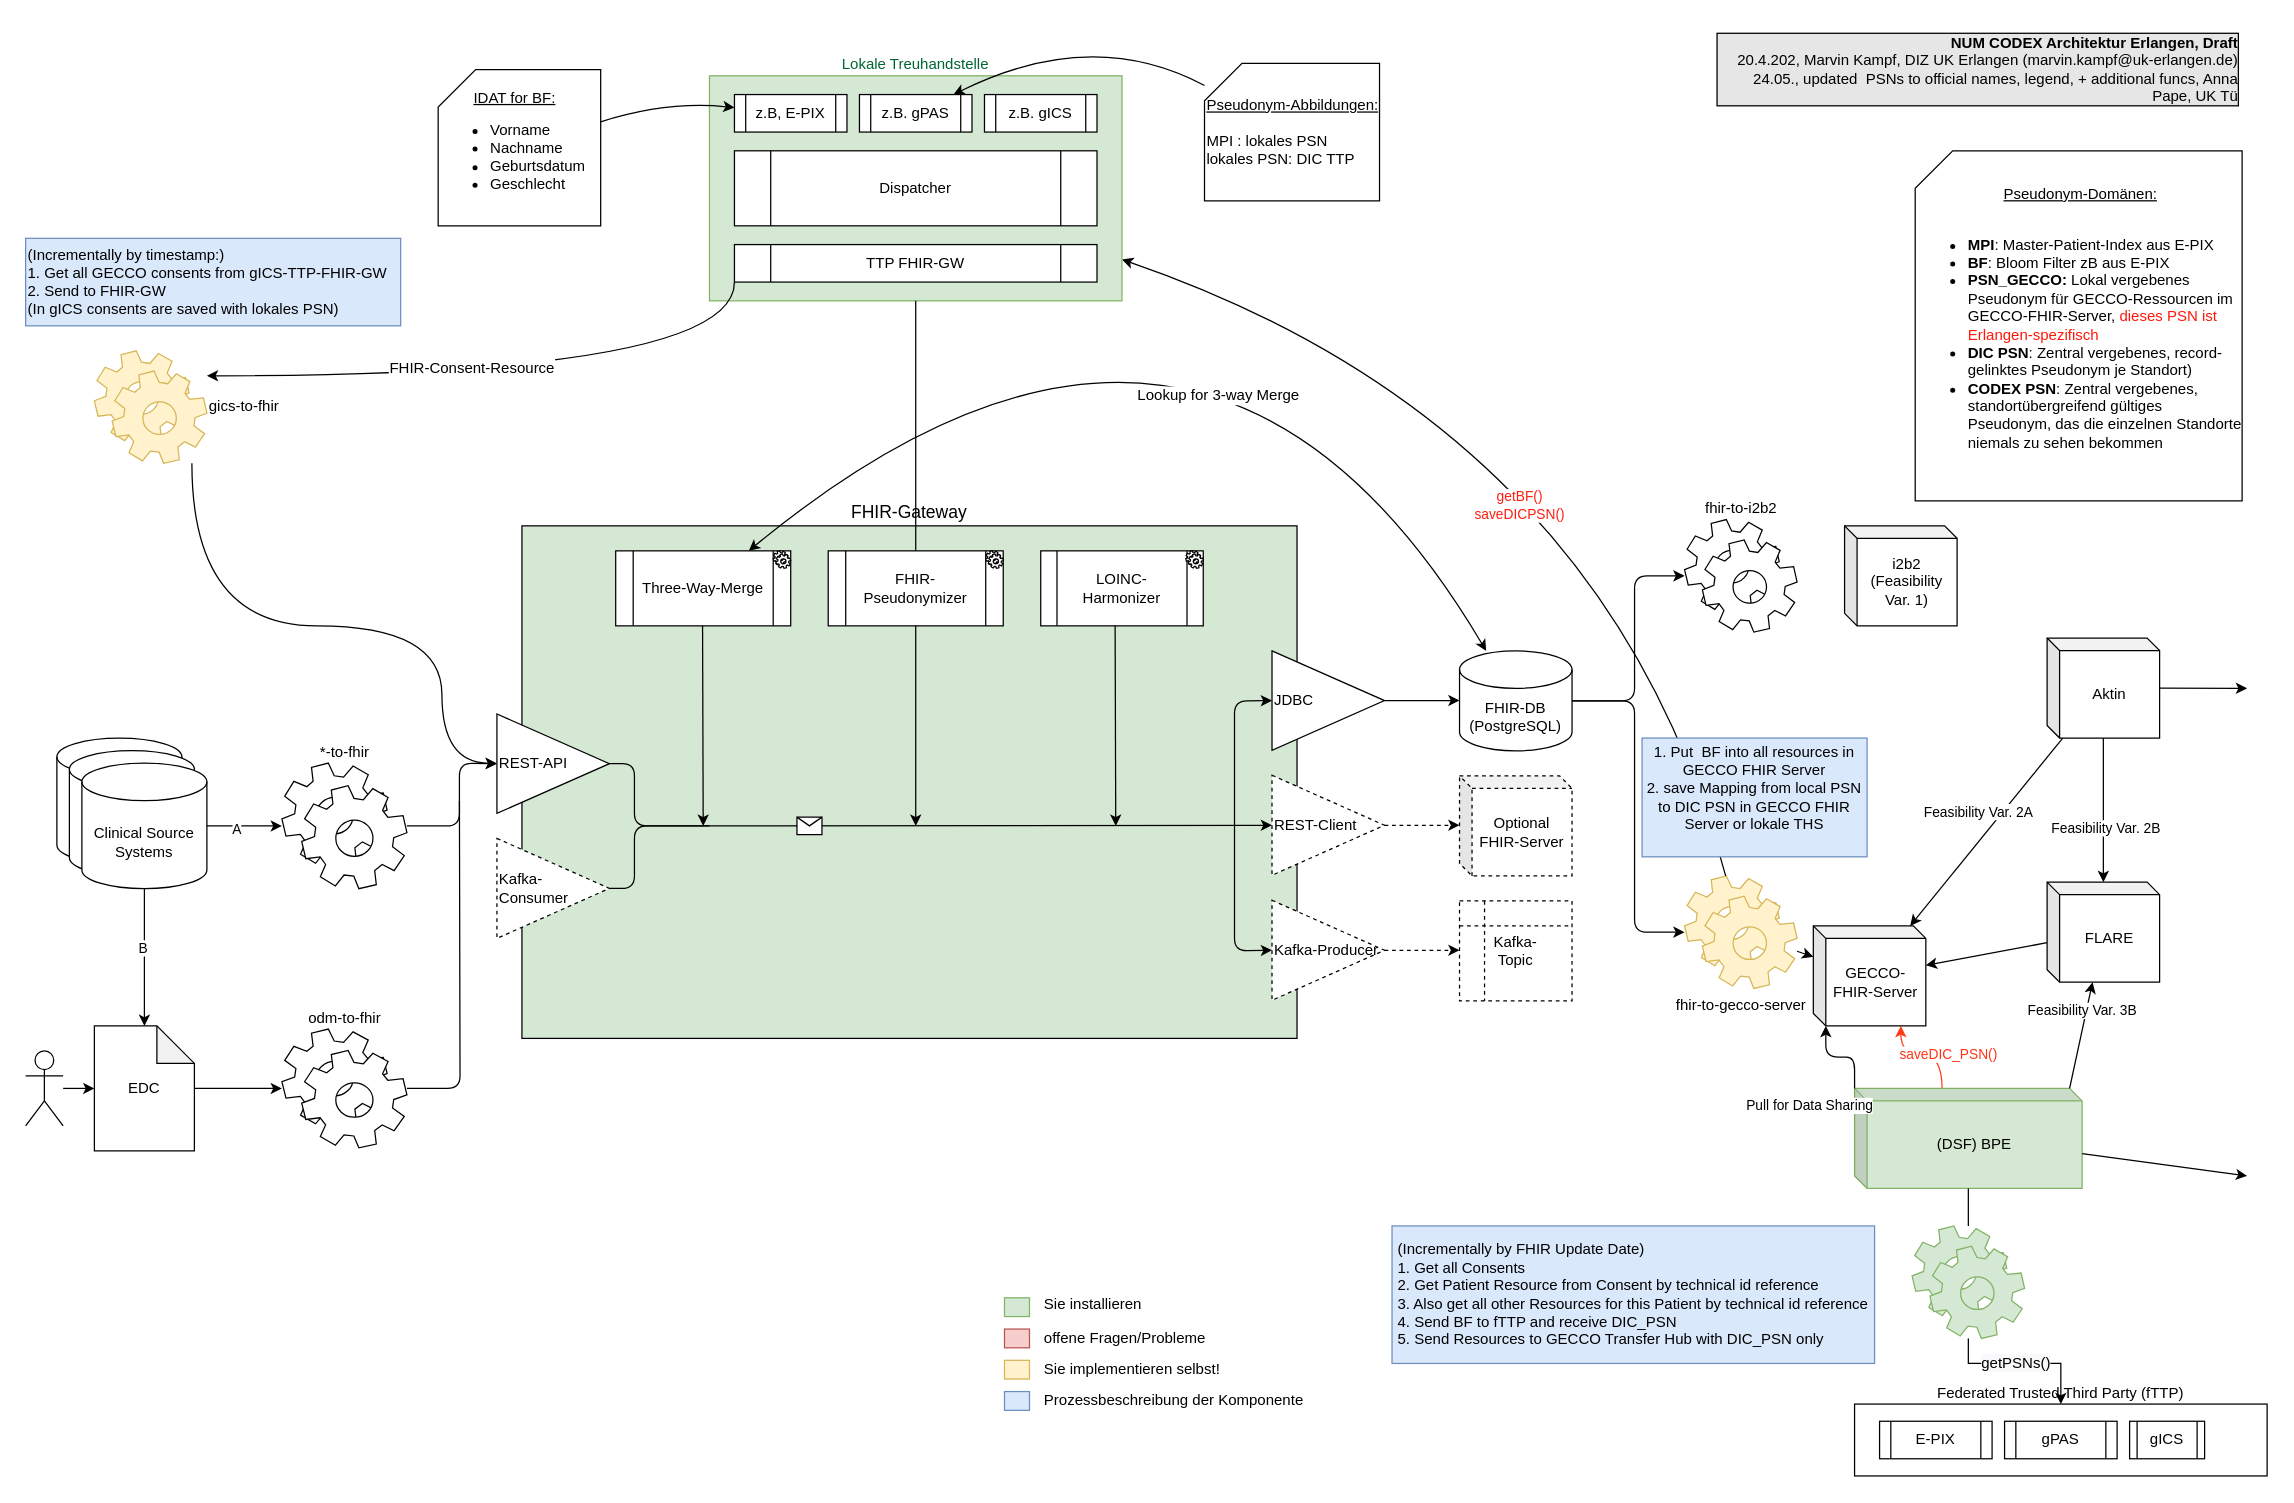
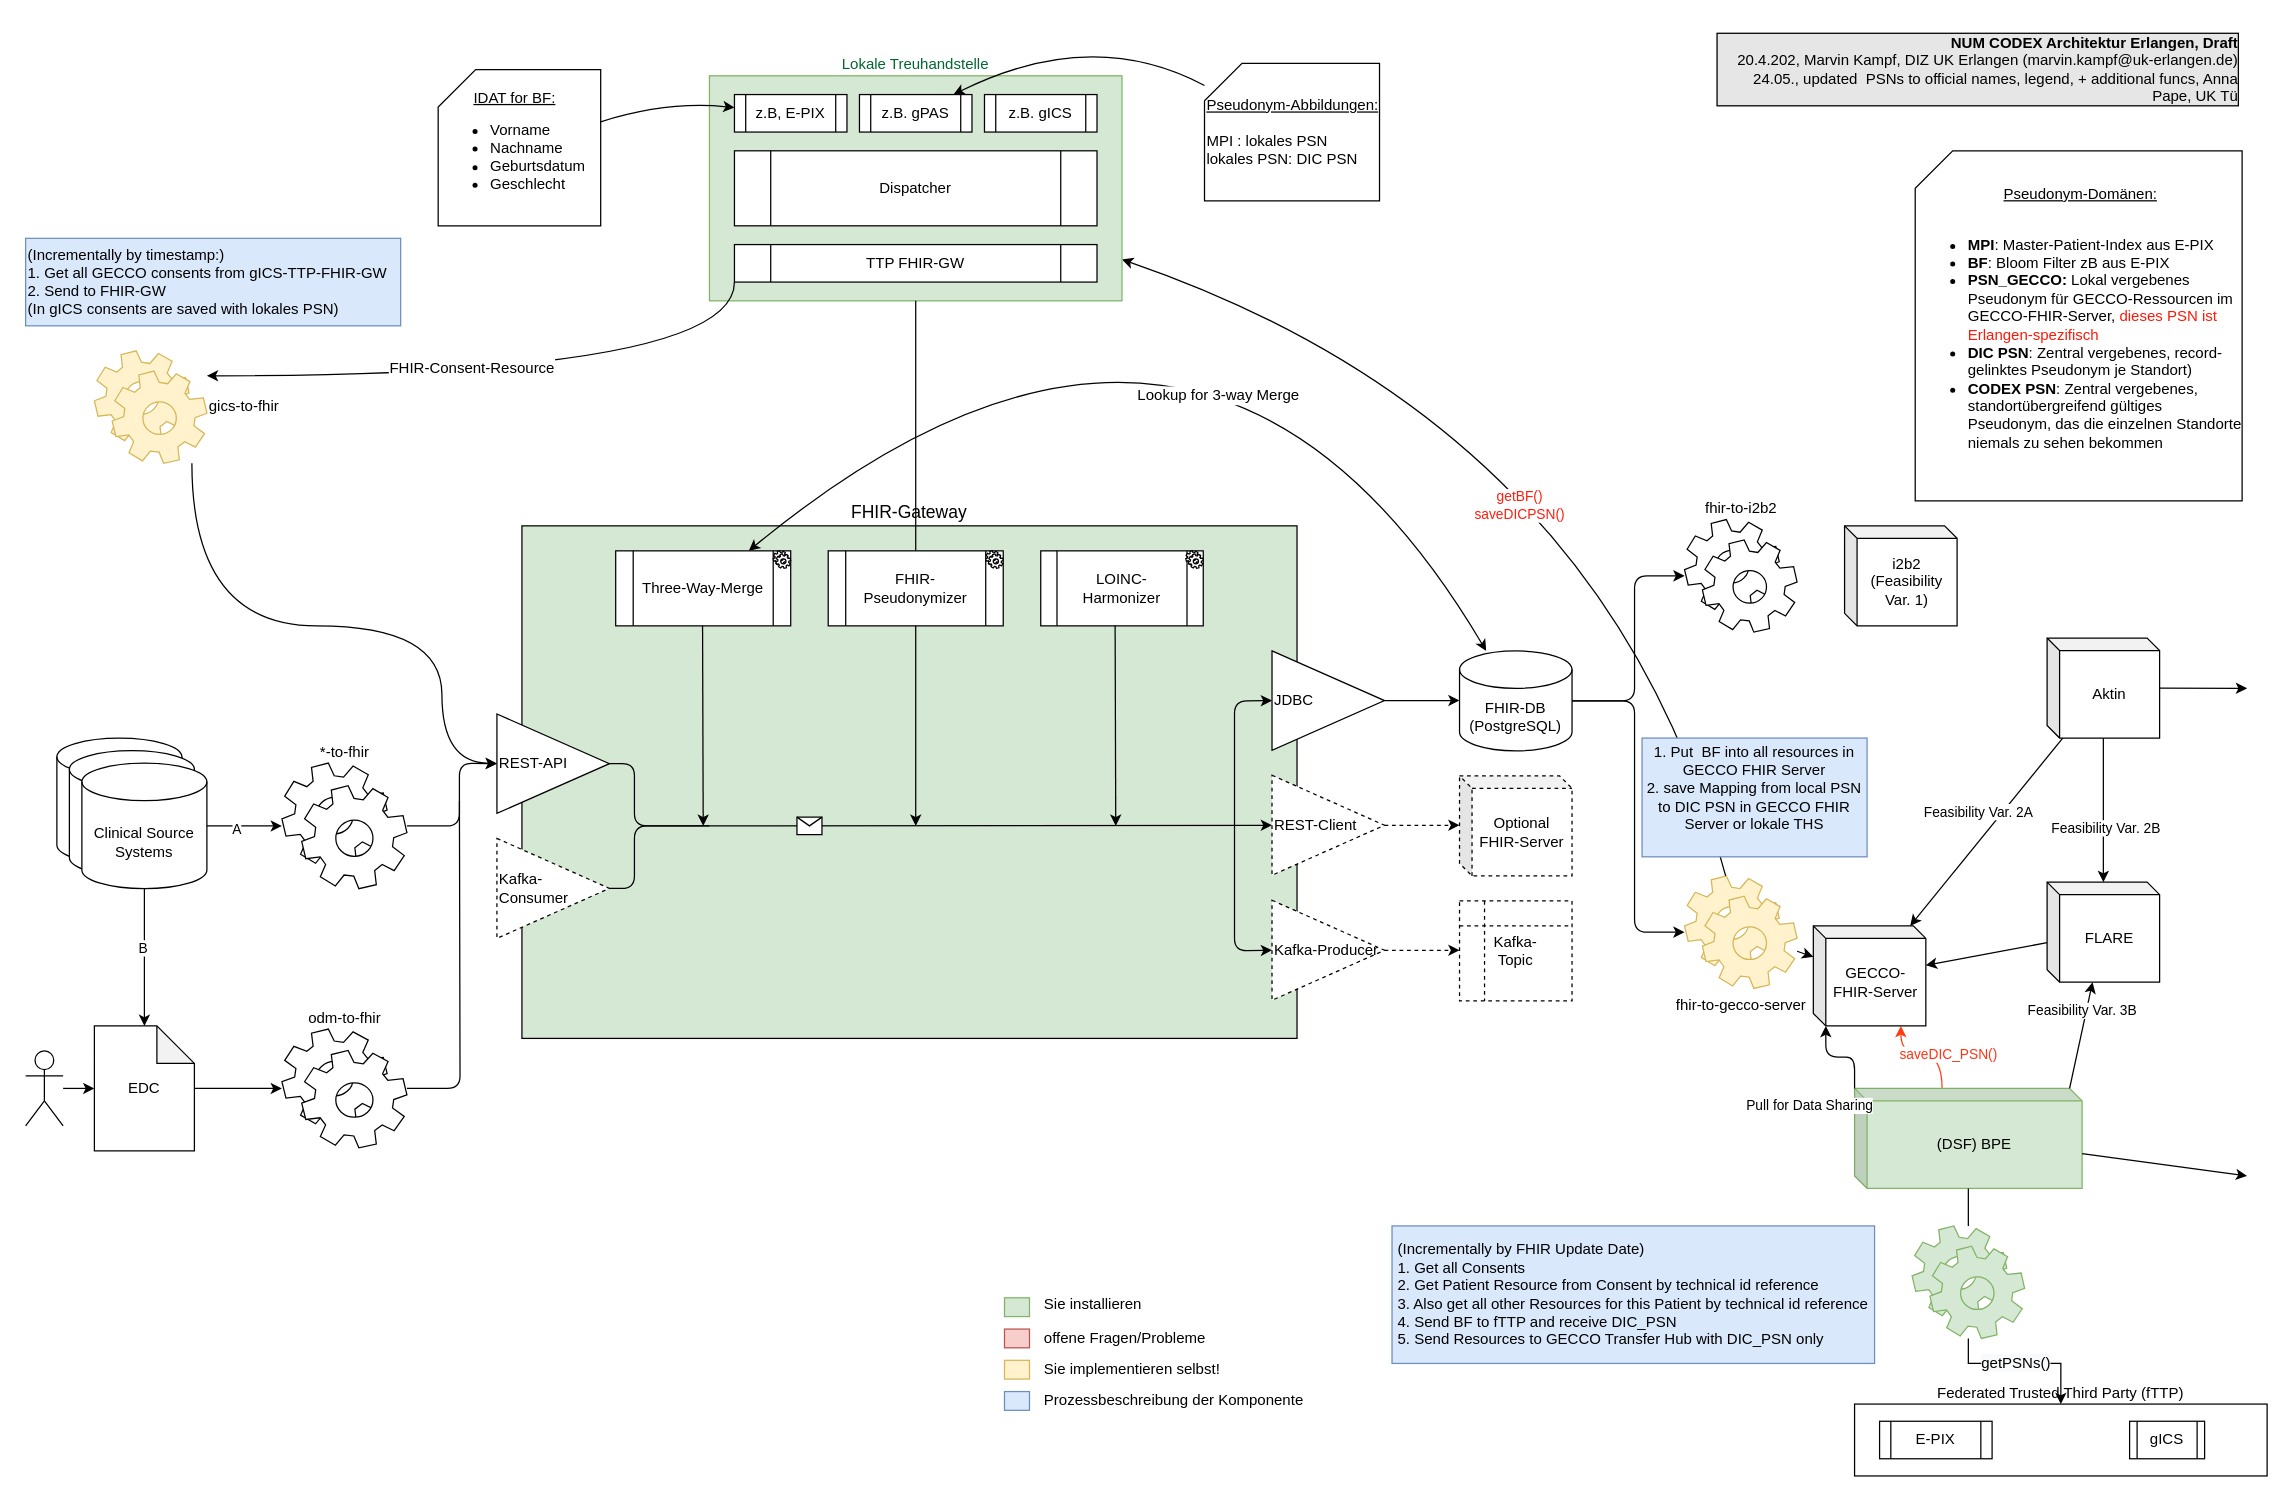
node "Pseudonym-Abbildungen: MPI : lokales PSN lokales PSN: DIC TTP": label "Pseudonym-Abbildungen: MPI : lokales PSN lokales PSN: DIC TTP" -> "Pseudonym-Abbildungen: MPI : lokales PSN lokales PSN: DIC PSN"
node "gPAS": removed
